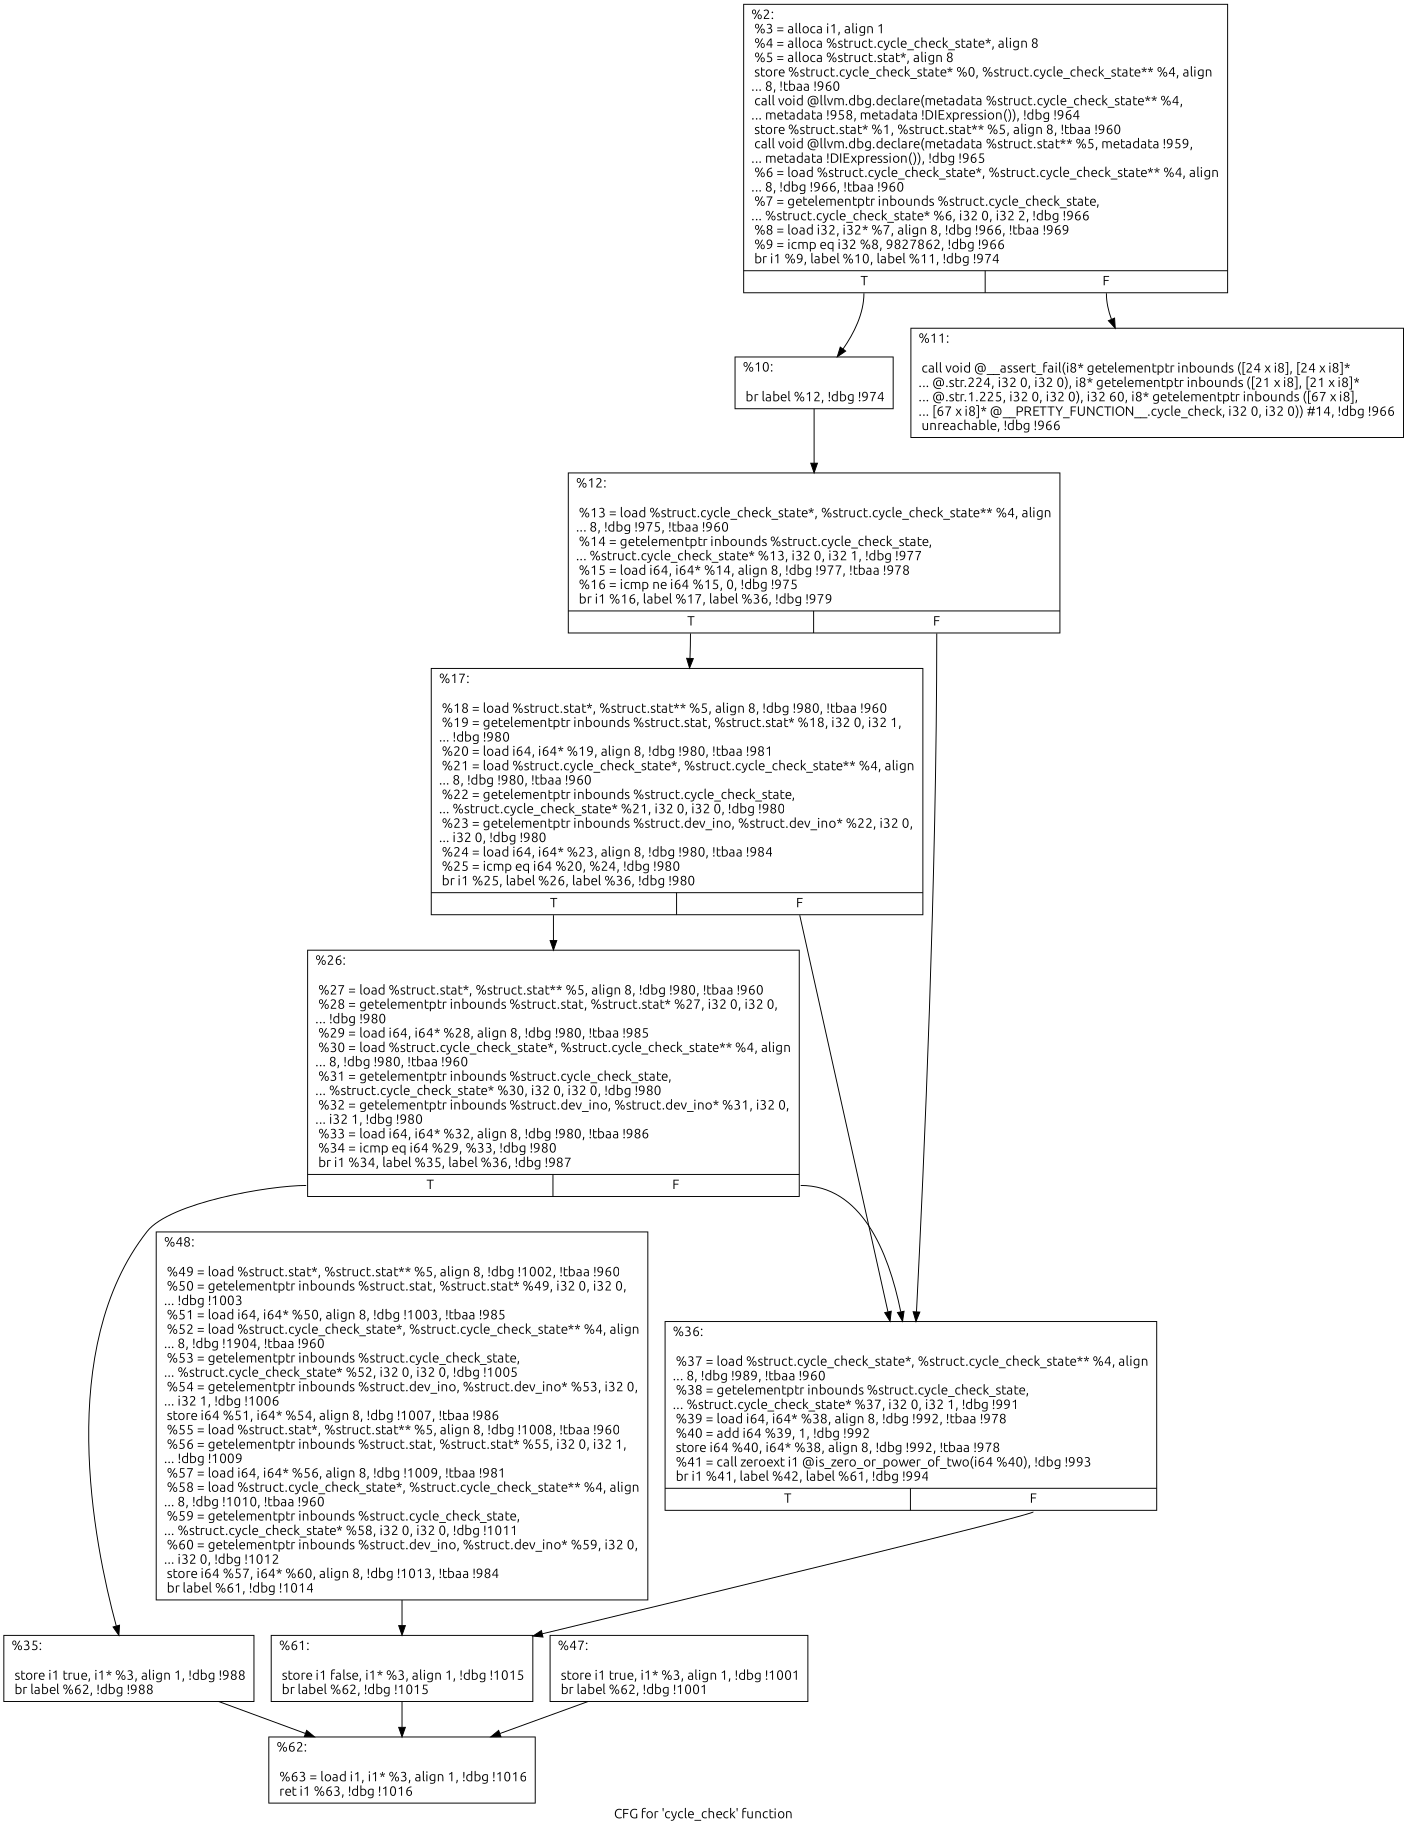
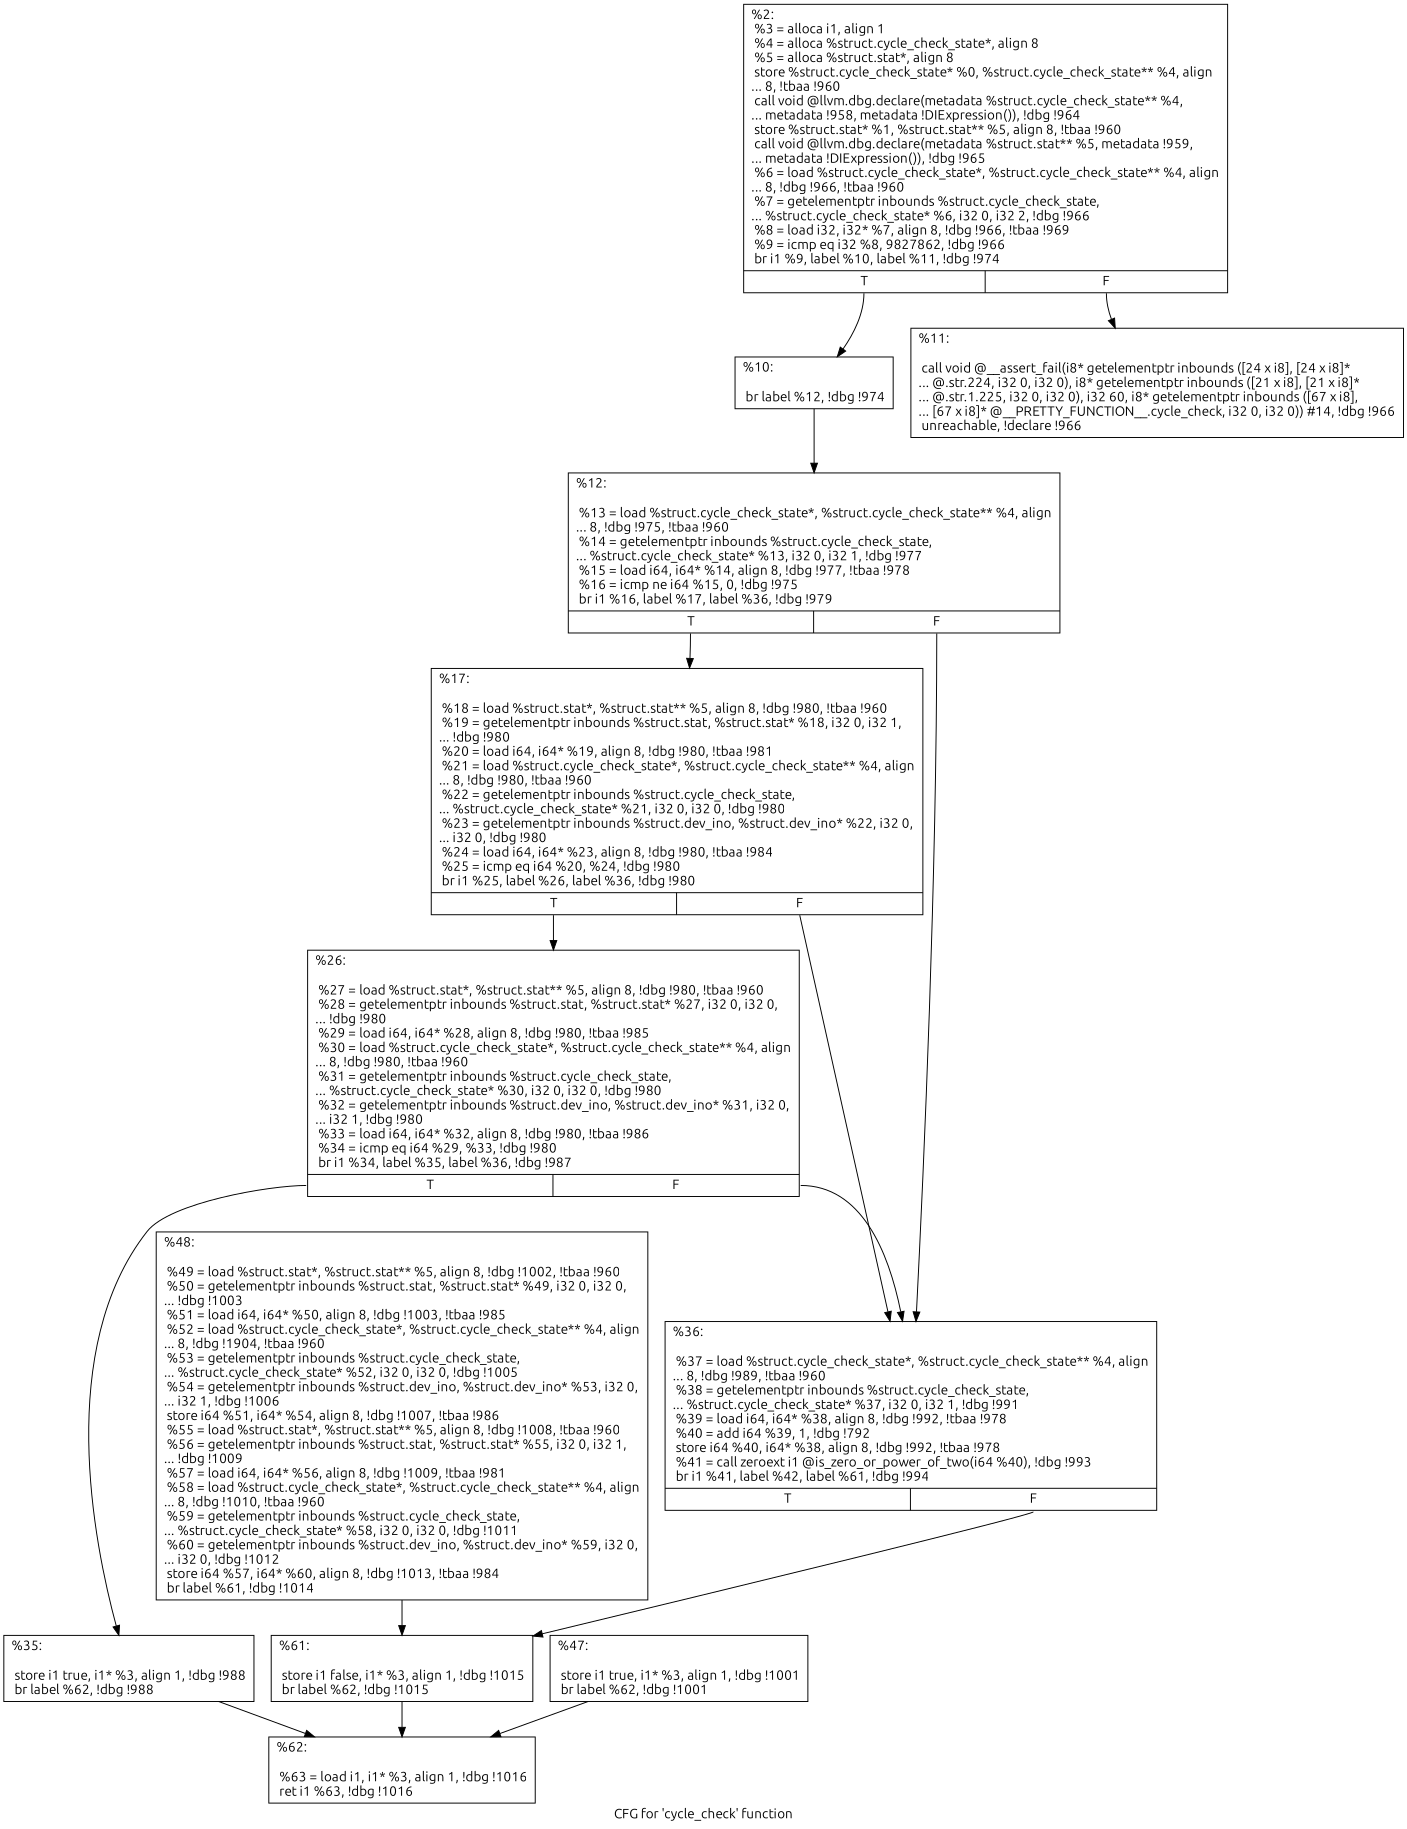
node "%11:": text "unreachable, !dbg !966" -> "unreachable, !declare !966"
node "%36:": text "%40 = add i64 %39, 1, !dbg !992" -> "%40 = add i64 %39, 1, !dbg !792"
